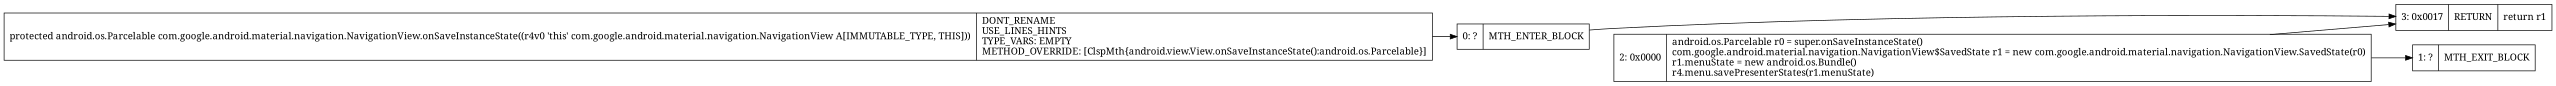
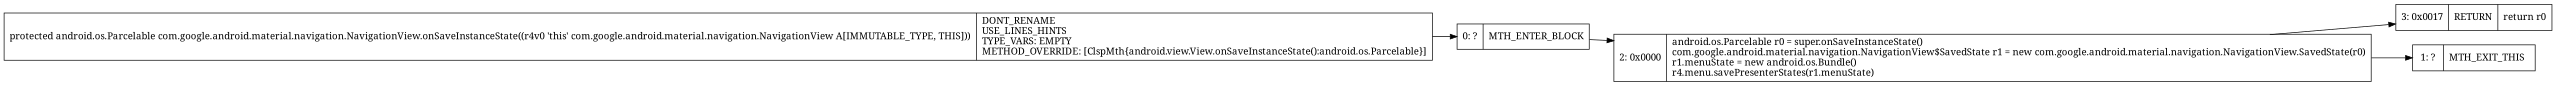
edge "0: ?" -> "3: 0x0017": now "0: ?" -> "2: 0x0000"
node "3: 0x0017": text "return r1" -> "return r0"
node "1: ?": text "MTH_EXIT_BLOCK" -> "MTH_EXIT_THIS"
